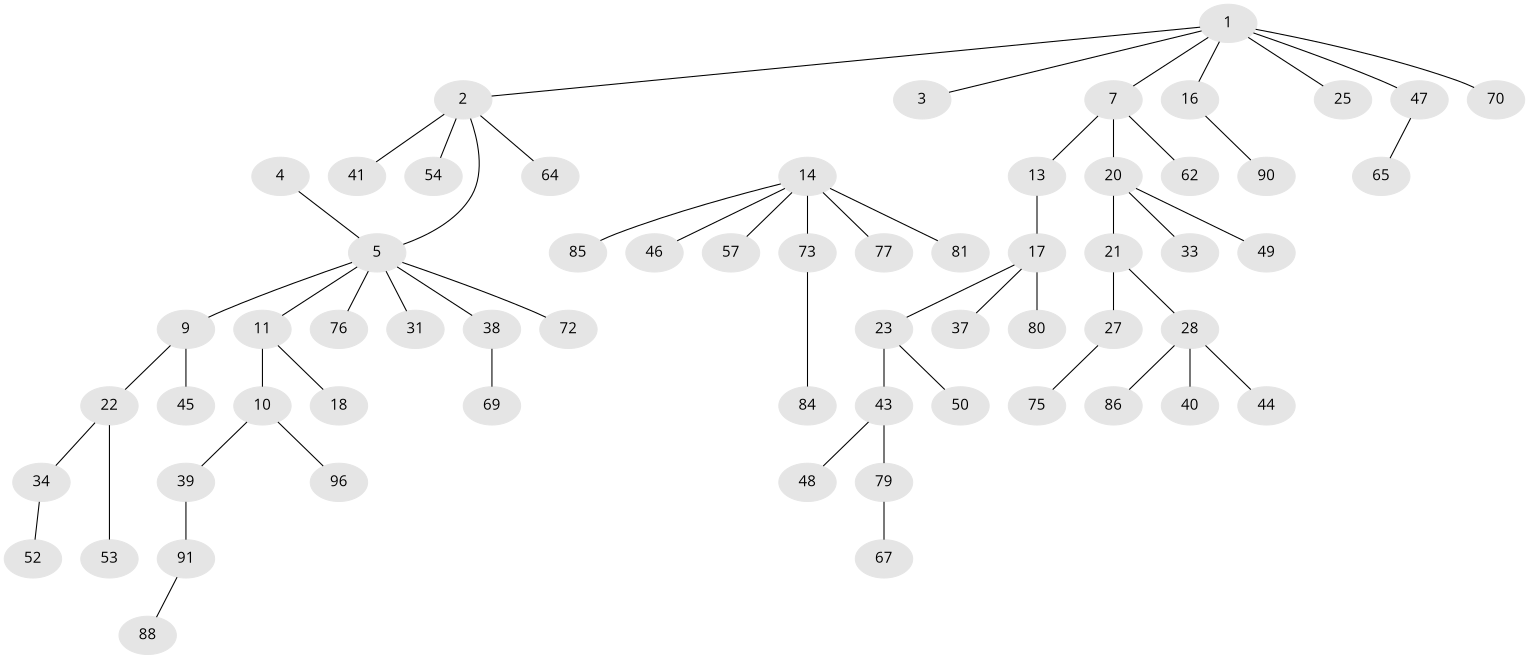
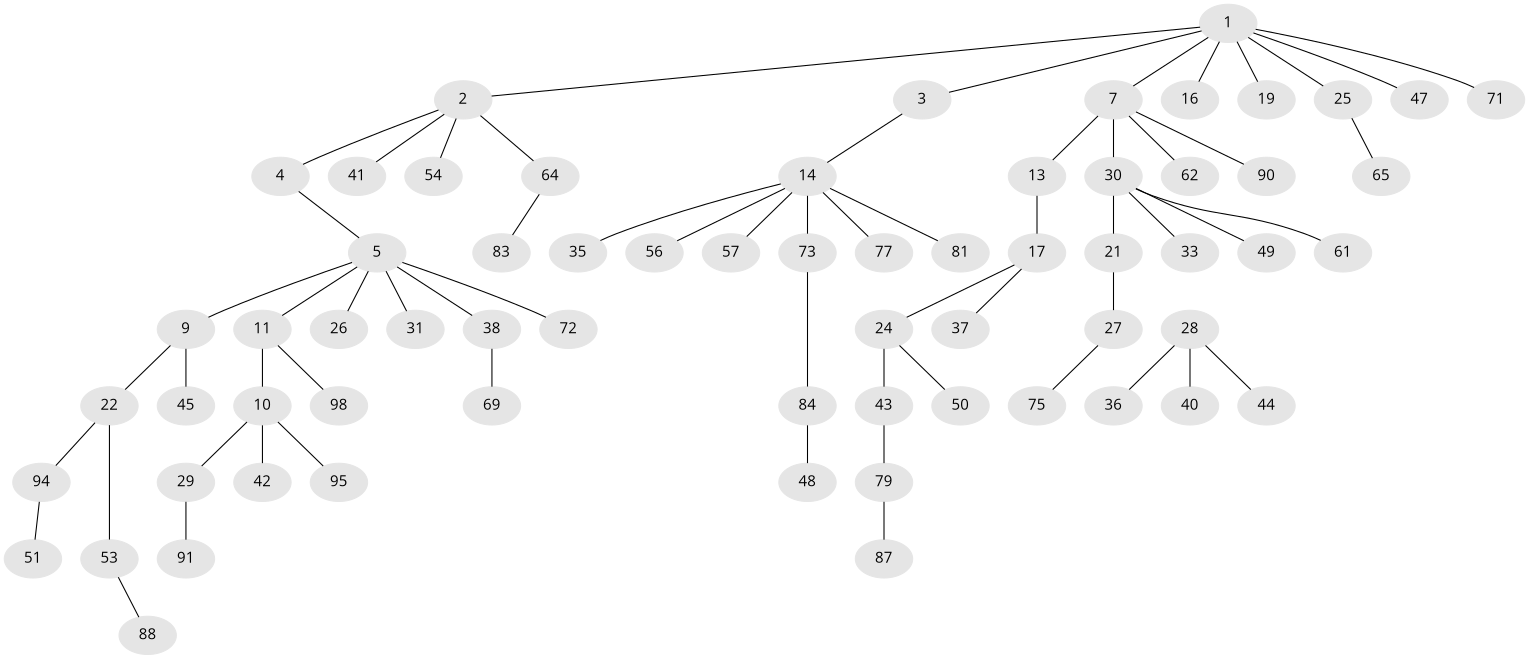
node "19": added
node "70": label "70" -> "71"
edge "3" -- "14": added
edge "16" -- "90": now "7" -- "90"
edge "47" -- "65": now "25" -- "65"
node "20": label "20" -> "30"
edge "2" -- "5": now "2" -- "4"
node "83": added
node "85": label "85" -> "35"
node "46": label "46" -> "56"
node "61": added
edge "21" -- "28": removed
node "76": label "76" -> "26"
node "23": label "23" -> "24"
node "80": removed
node "18": label "18" -> "98"
node "86": label "86" -> "36"
edge "43" -- "48": now "84" -- "48"
node "34": label "34" -> "94"
node "39": label "39" -> "29"
node "42": added
node "96": label "96" -> "95"
node "52": label "52" -> "51"
node "67": label "67" -> "87"
edge "91" -- "88": now "53" -- "88"
